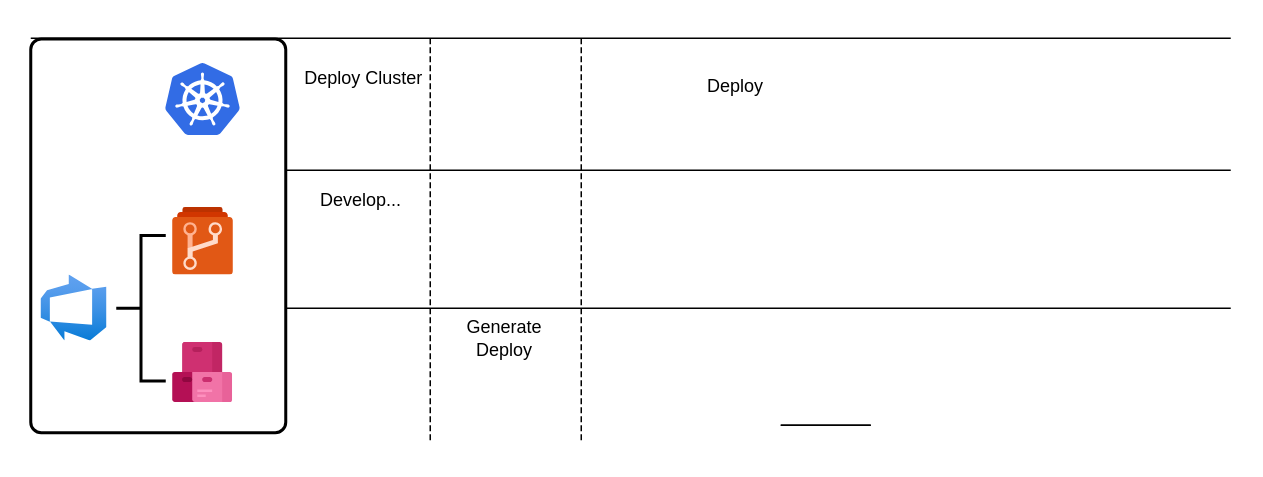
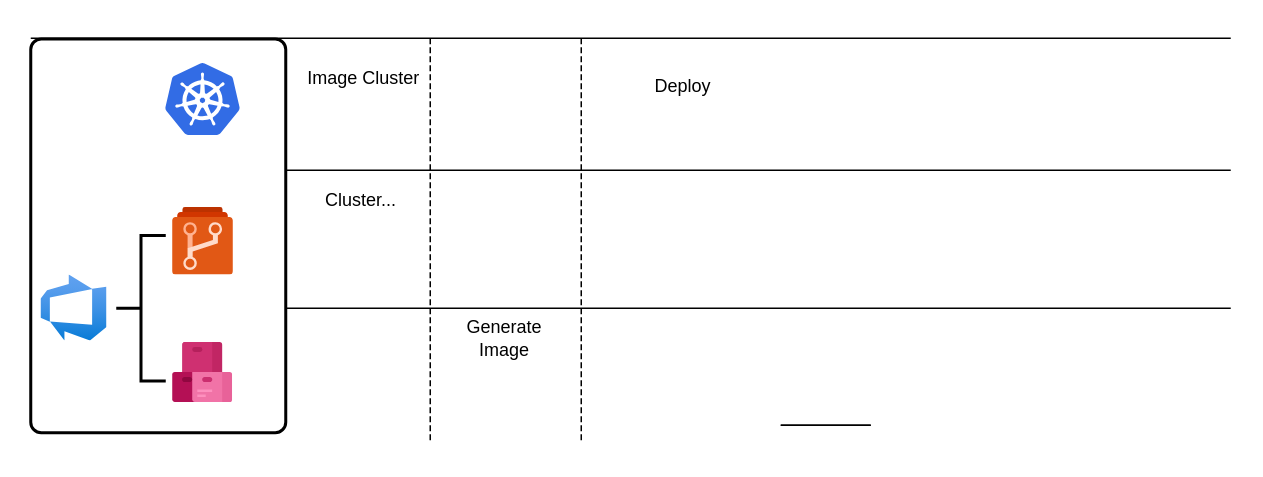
node "Deploy Cluster": label "Deploy Cluster" -> "Image Cluster"
node "Deploy": moved (736, 86) -> (683, 86)
node "Develop...": label "Develop..." -> "Cluster..."
node "Generate Deploy": label "Generate Deploy" -> "Generate Image"
